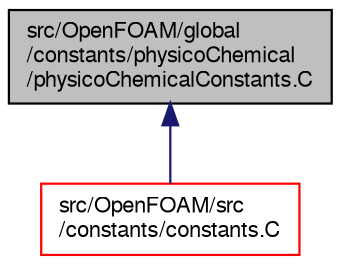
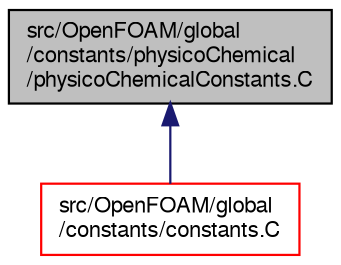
node "src/OpenFOAM/src /constants/constants.C": label "src/OpenFOAM/src /constants/constants.C" -> "src/OpenFOAM/global /constants/constants.C"
